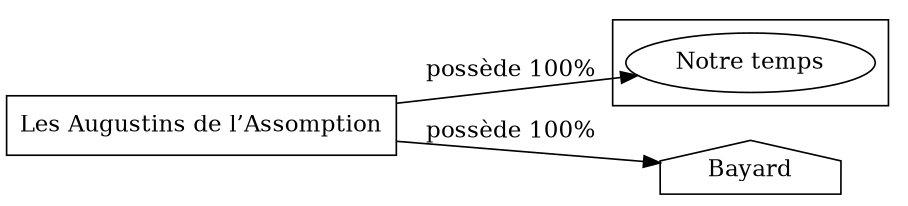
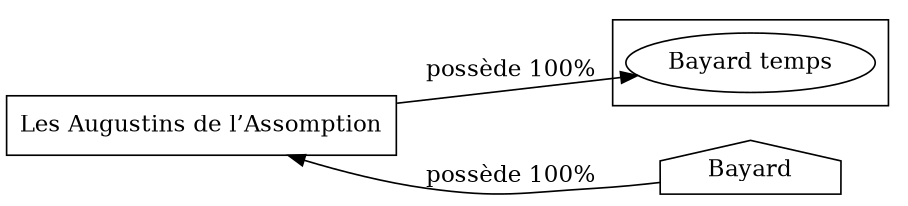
node "Notre temps": label "Notre temps" -> "Bayard temps"
edge "Les Augustins de l’Assomption" -> "Bayard": reversed
